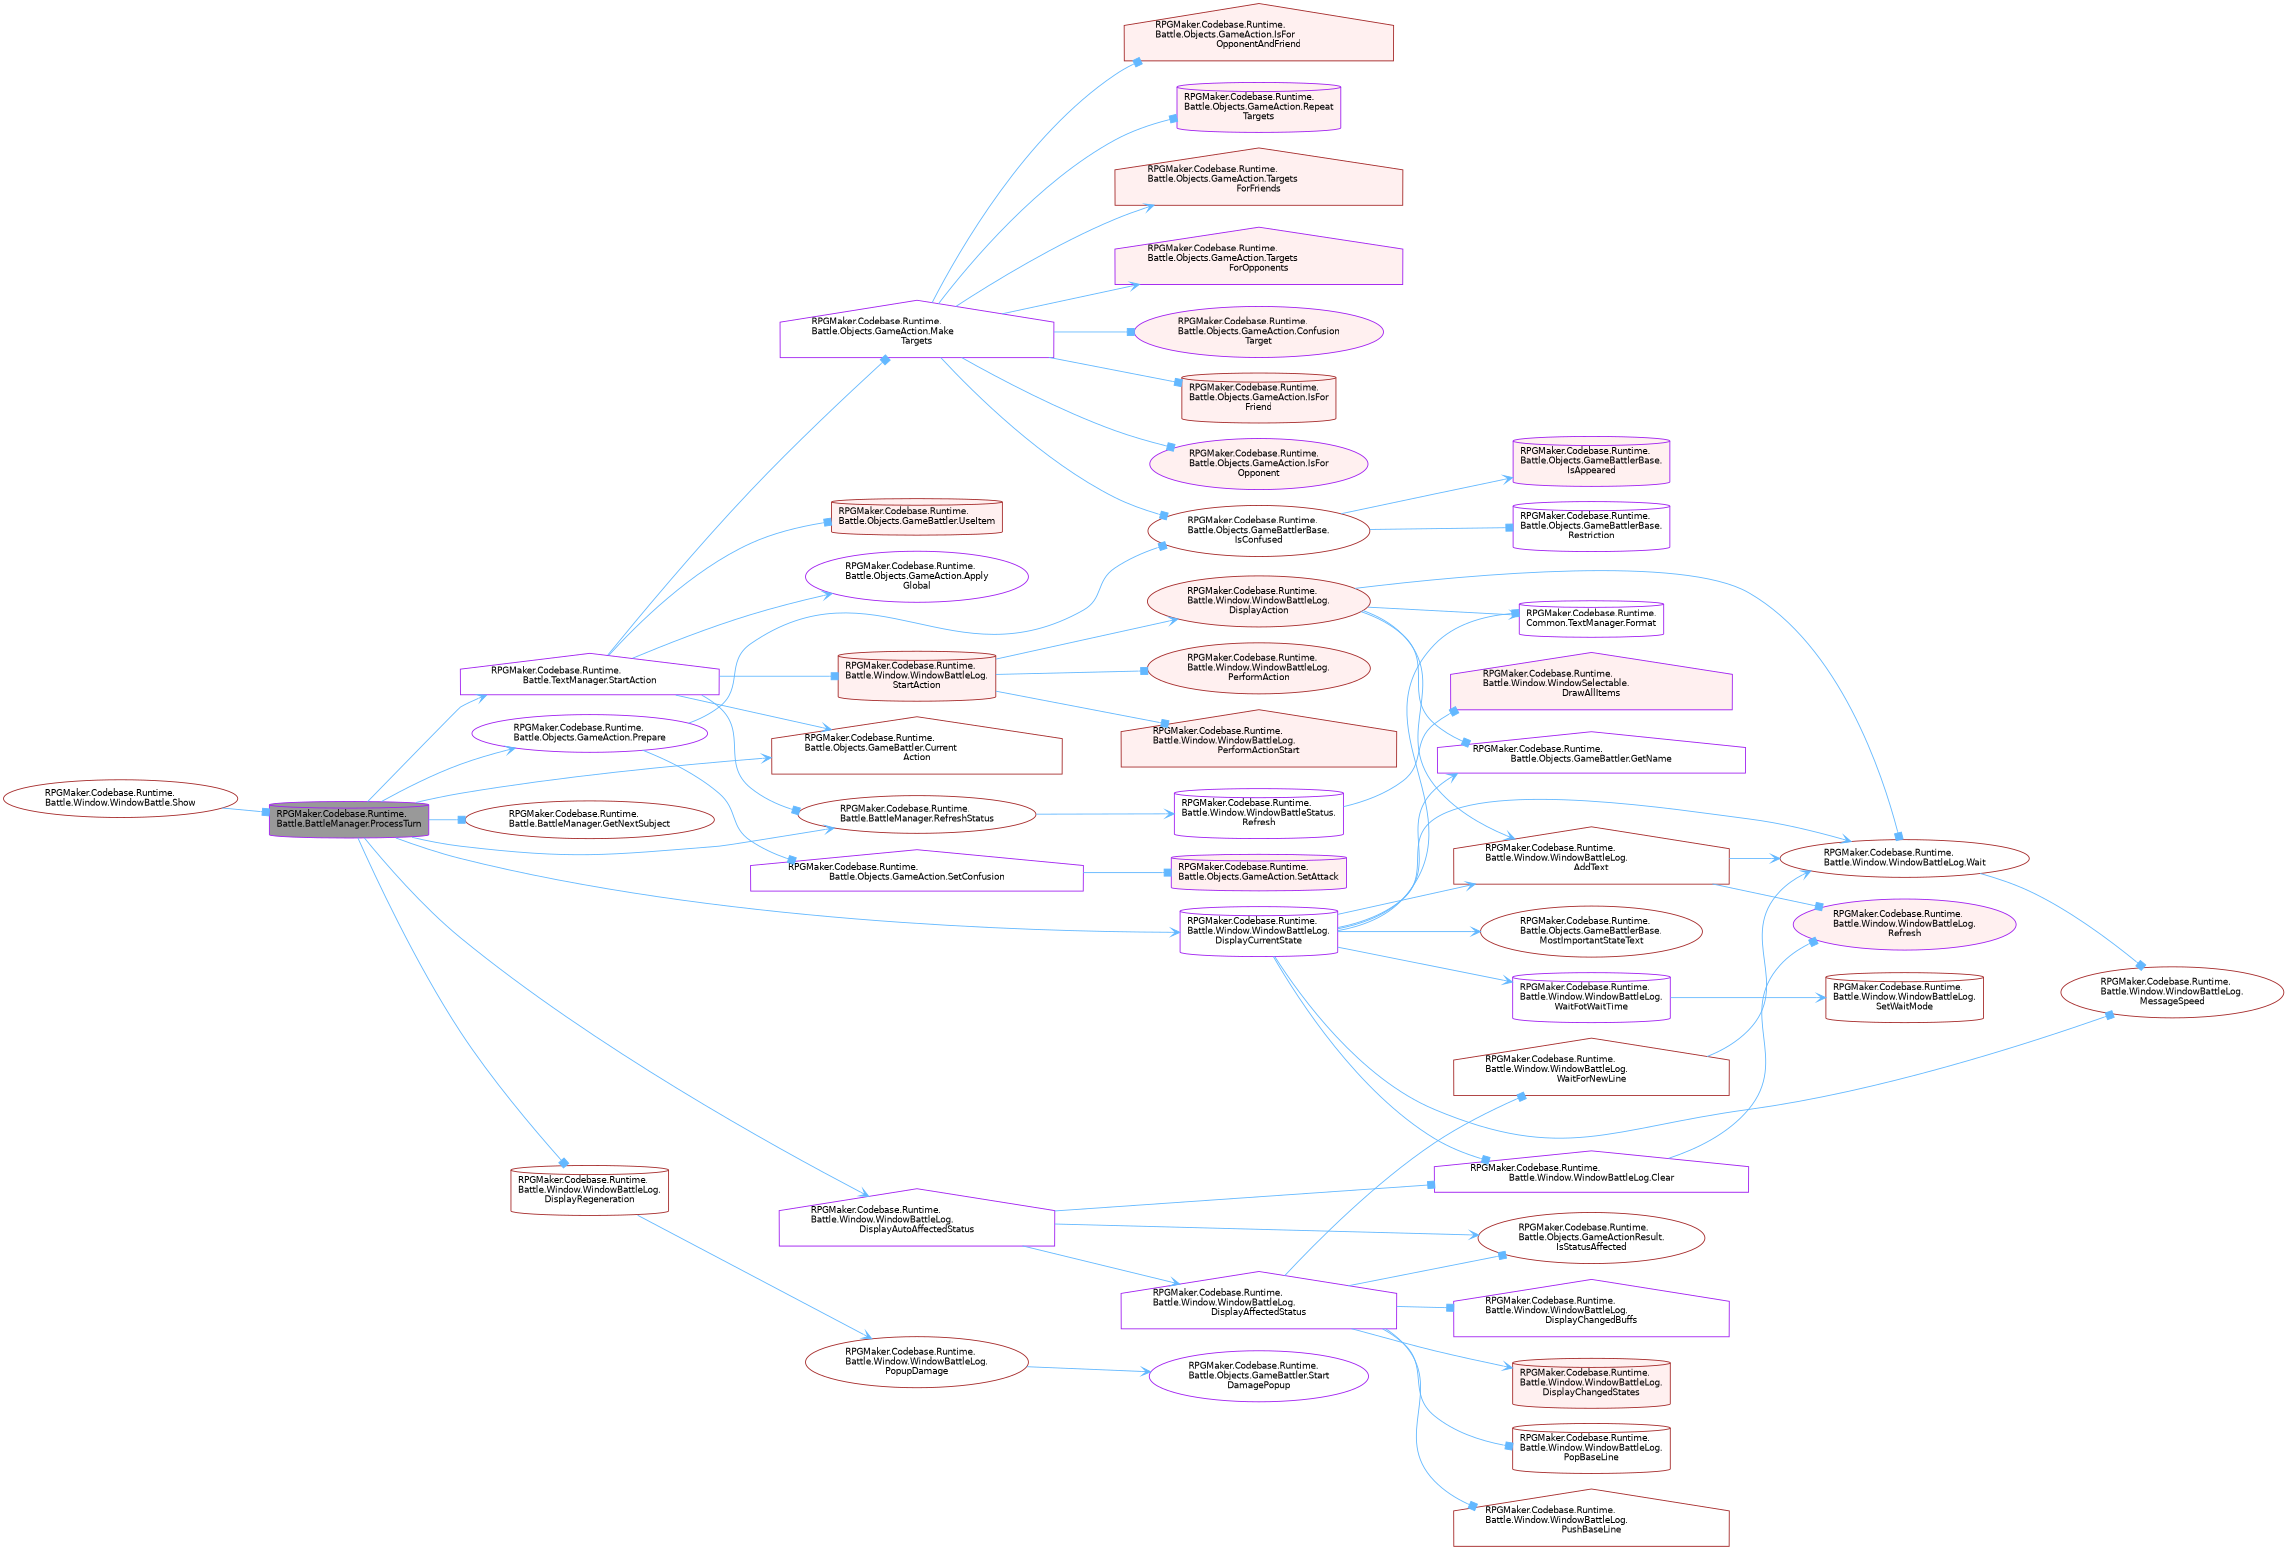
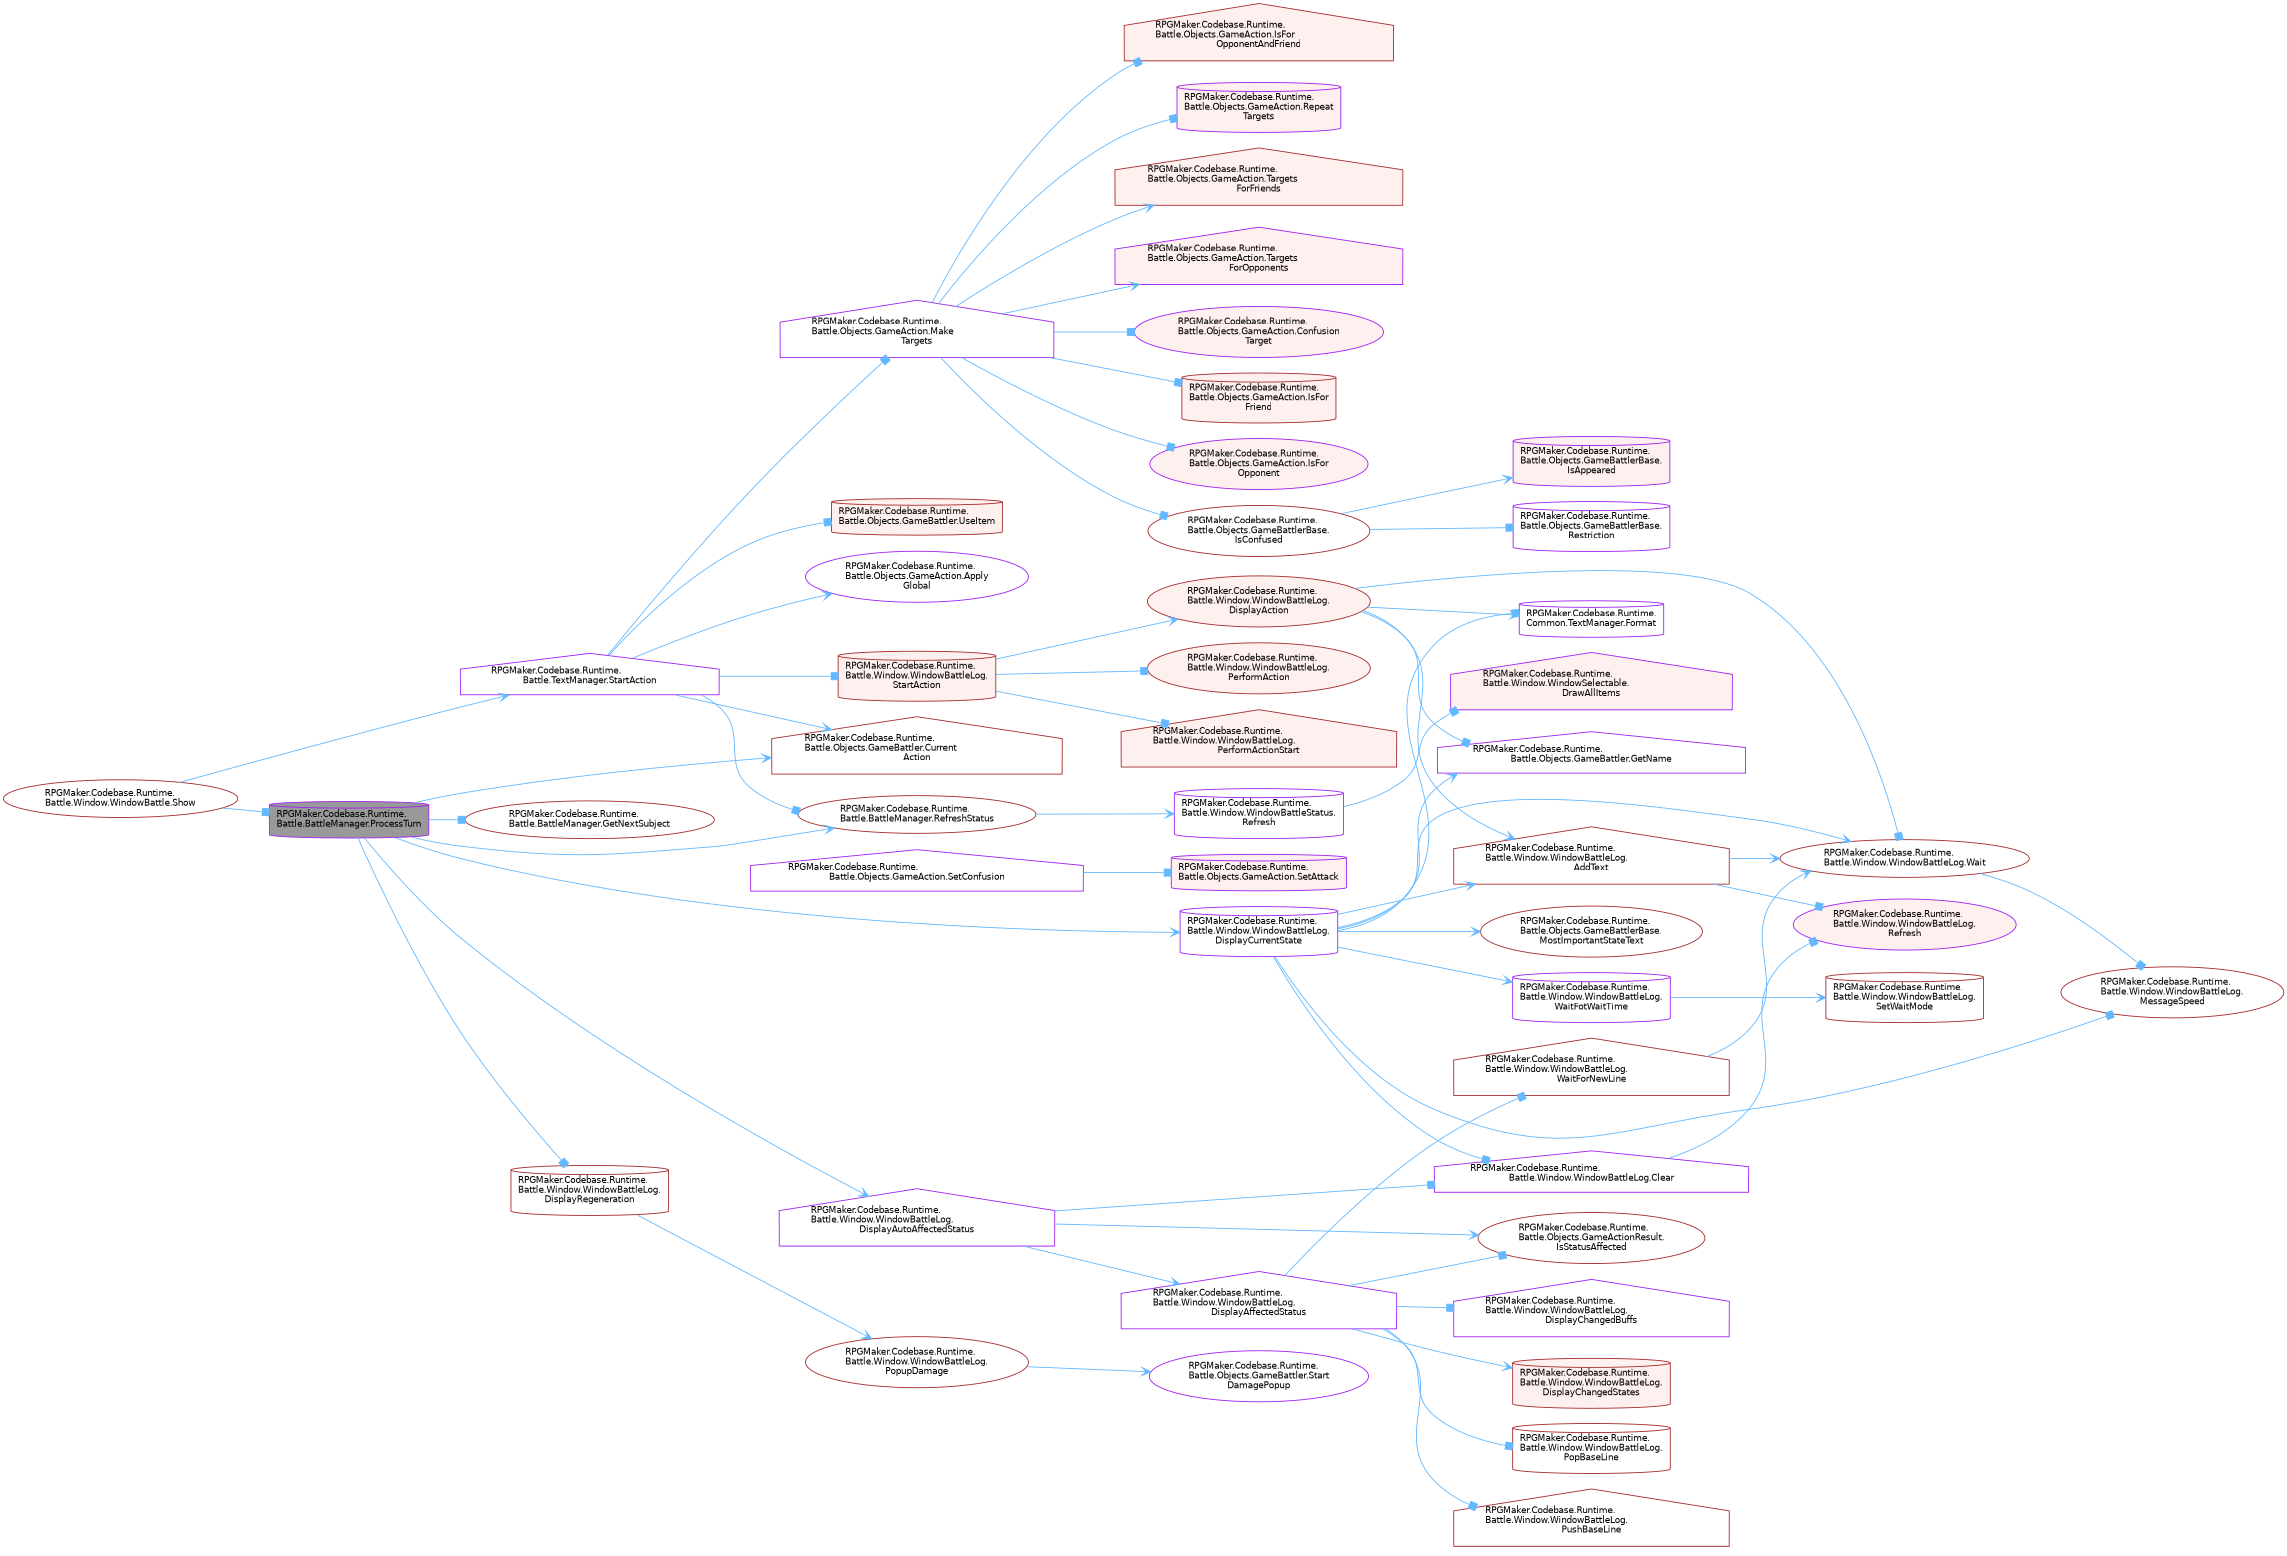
node "RPGMaker.Codebase.Runtime. Battle.Objects.GameAction.Prepare": removed
edge "RPGMaker.Codebase.Runtime. Battle.BattleManager.ProcessTurn" -> "RPGMaker.Codebase.Runtime. Battle.TextManager.StartAction": now "RPGMaker.Codebase.Runtime. Battle.Window.WindowBattle.Show" -> "RPGMaker.Codebase.Runtime. Battle.TextManager.StartAction"
